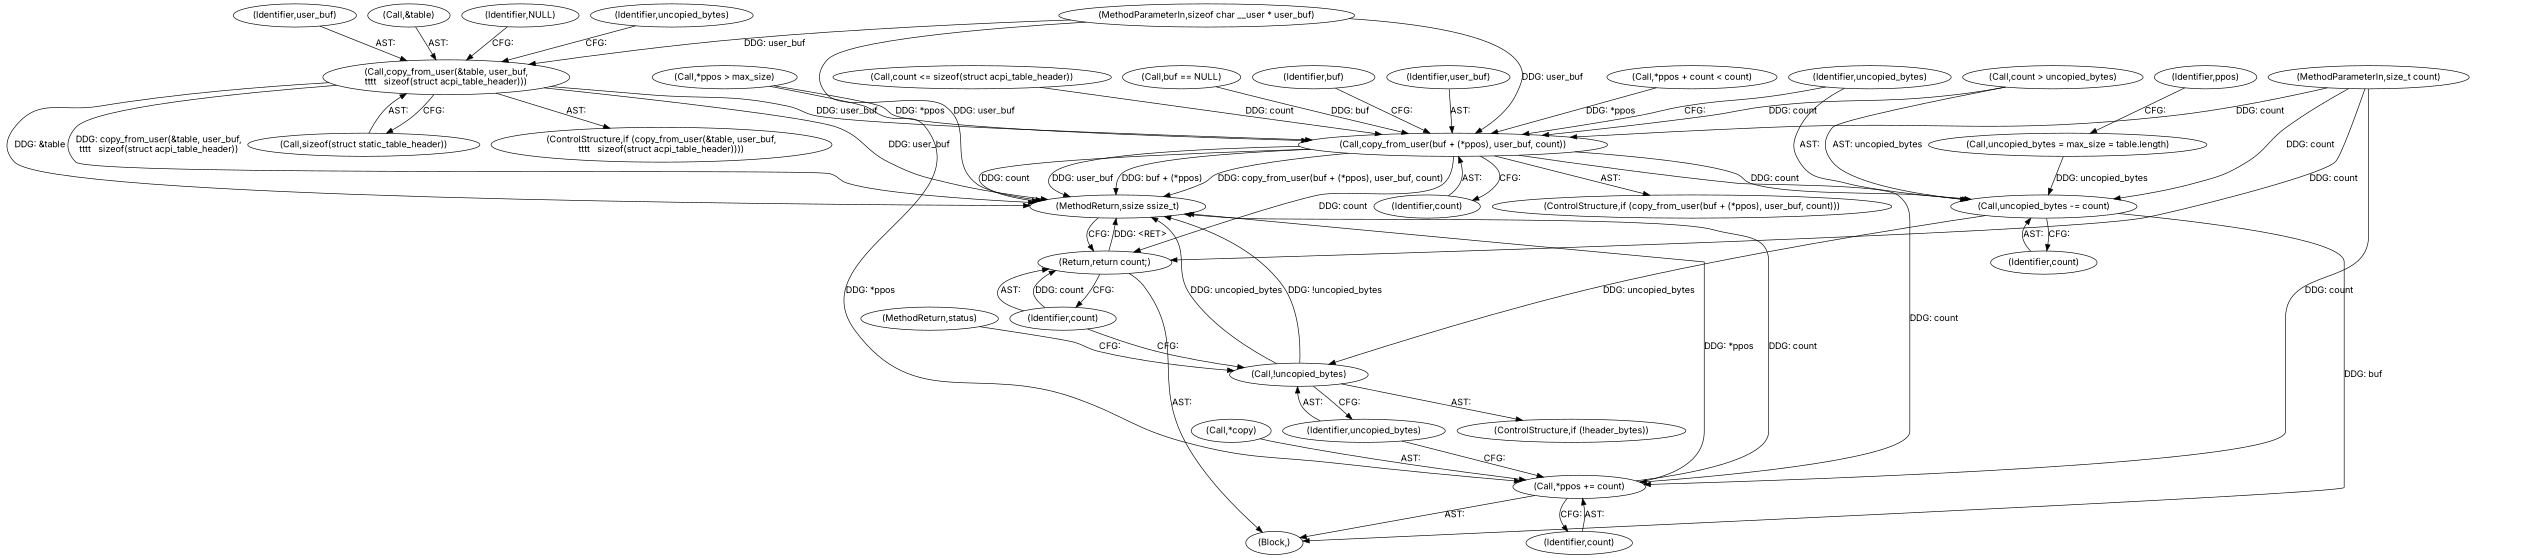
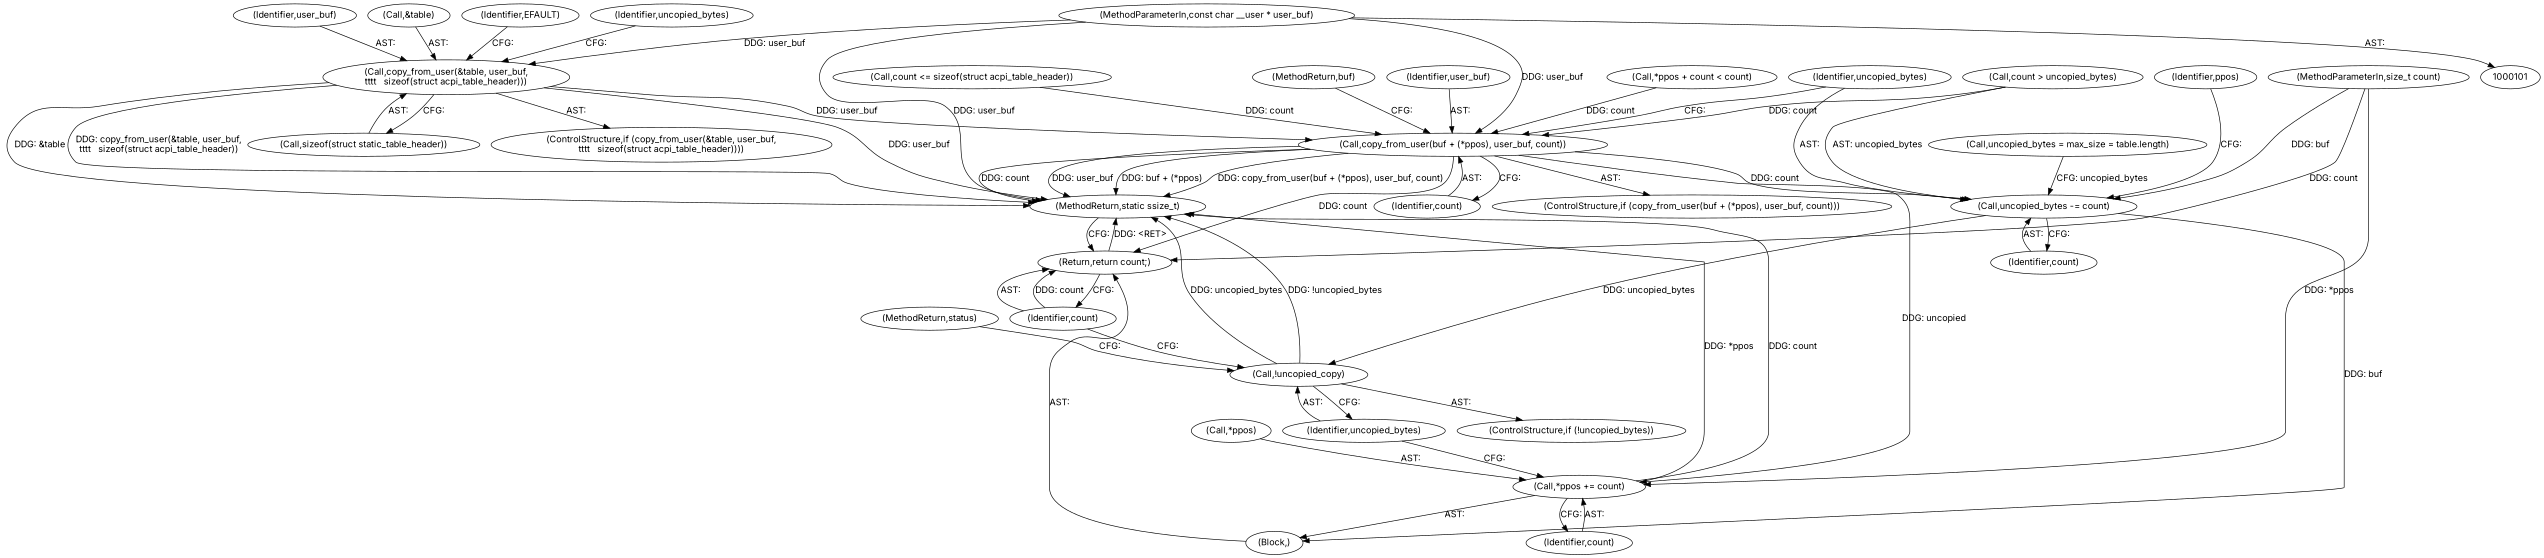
node "(Identifier,NULL)": label "(Identifier,NULL)" -> "(Identifier,EFAULT)"
node "(MethodParameterIn,sizeof char __user * user_buf)": label "(MethodParameterIn,sizeof char __user * user_buf)" -> "(MethodParameterIn,const char __user * user_buf)"
node "(Call,*ppos > max_size)": removed
node "(Call,buf == NULL)": removed
node "(Identifier,buf)": label "(Identifier,buf)" -> "(MethodReturn,buf)"
node "1000101": added
edge "(Identifier,ppos)" -> "(Call,uncopied_bytes = max_size = table.length)": now "(Identifier,ppos)" -> "(Call,uncopied_bytes -= count)"
edge "(Call,*ppos + count < count)" -> "(Call,copy_from_user(buf + (*ppos), user_buf, count))": label "DDG: *ppos" -> "DDG: count"
edge "(MethodParameterIn,size_t count)" -> "(Call,copy_from_user(buf + (*ppos), user_buf, count))": removed, label "DDG: count"
edge "(MethodParameterIn,size_t count)" -> "(Call,uncopied_bytes -= count)": label "DDG: count" -> "DDG: buf"
edge "(Call,uncopied_bytes = max_size = table.length)" -> "(Call,uncopied_bytes -= count)": label "DDG: uncopied_bytes" -> "CFG: uncopied_bytes"
node "(MethodReturn,ssize ssize_t)": label "(MethodReturn,ssize ssize_t)" -> "(MethodReturn,static ssize_t)"
edge "(MethodParameterIn,size_t count)" -> "(Call,*ppos += count)": label "DDG: count" -> "DDG: *ppos"
edge "(Call,copy_from_user(buf + (*ppos), user_buf, count))" -> "(Call,*ppos += count)": label "DDG: count" -> "DDG: uncopied"
node "(Call,!uncopied_bytes)": label "(Call,!uncopied_bytes)" -> "(Call,!uncopied_copy)"
edge "(Return,return count;)" -> "(Block,)": reversed
node "(Call,*copy)": label "(Call,*copy)" -> "(Call,*ppos)"
node "(ControlStructure,if (!header_bytes))": label "(ControlStructure,if (!header_bytes))" -> "(ControlStructure,if (!uncopied_bytes))"
